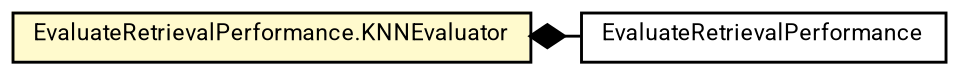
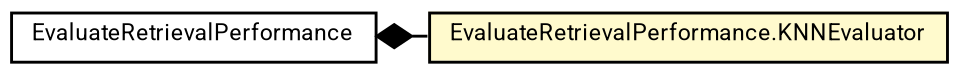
edge "EvaluateRetrievalPerformance" -> "EvaluateRetrievalPerformance.KNNEvaluator": reversed
